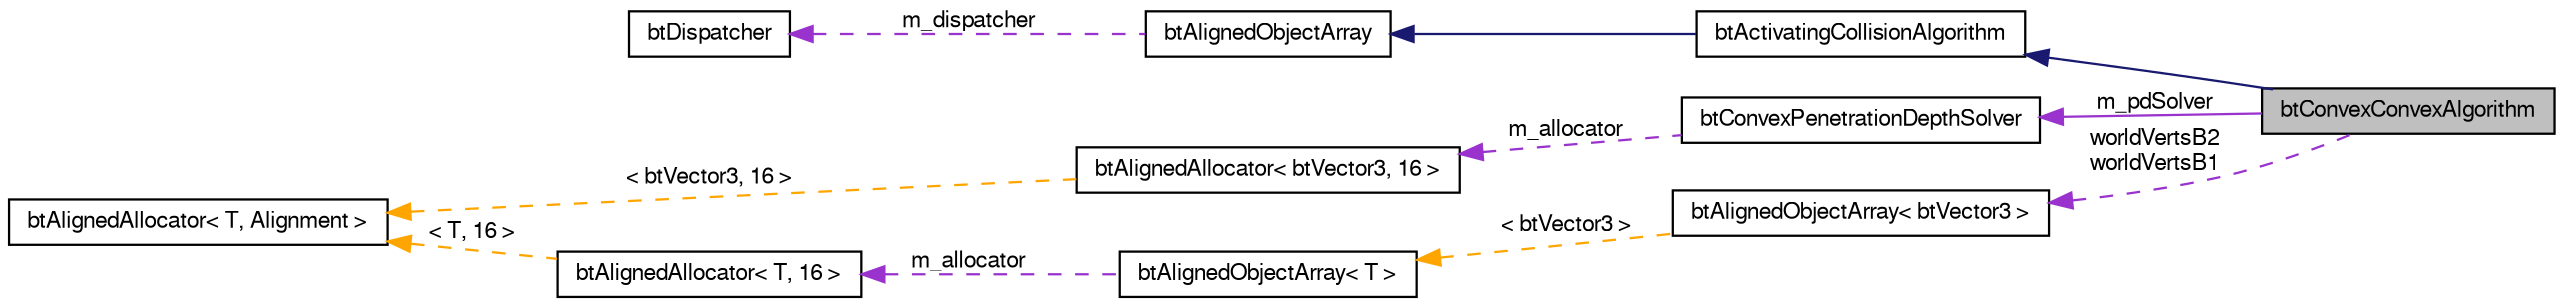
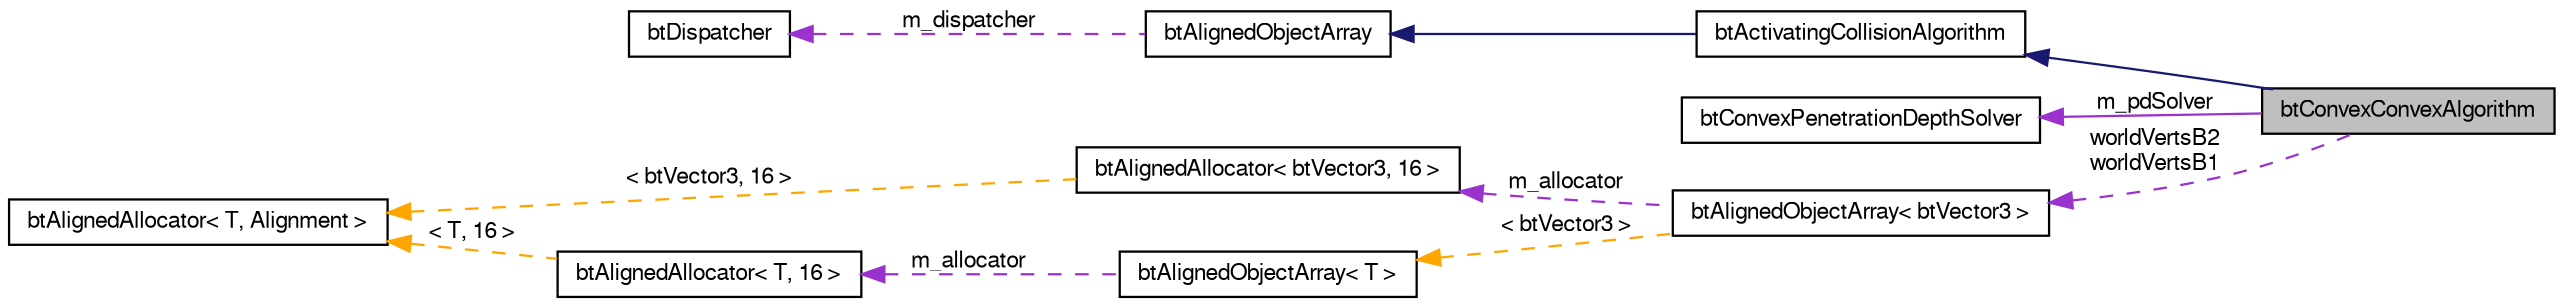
edge "btConvexPenetrationDepthSolver" -> "btAlignedAllocator< btVector3, 16 >": now "btAlignedObjectArray< btVector3 >" -> "btAlignedAllocator< btVector3, 16 >"
